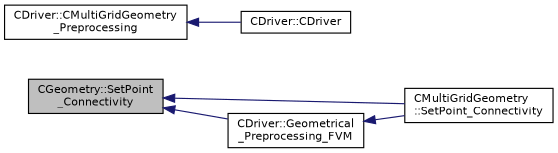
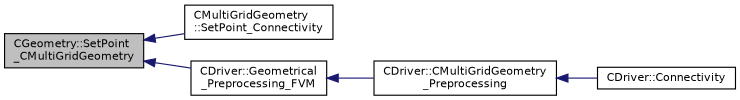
node "CDriver::CDriver": label "CDriver::CDriver" -> "CDriver::Connectivity"
node "CGeometry::SetPoint _Connectivity": label "CGeometry::SetPoint _Connectivity" -> "CGeometry::SetPoint _CMultiGridGeometry"
edge "CMultiGridGeometry ::SetPoint_Connectivity" -> "CDriver::Geometrical _Preprocessing_FVM": now "CDriver::CMultiGridGeometry _Preprocessing" -> "CDriver::Geometrical _Preprocessing_FVM"
